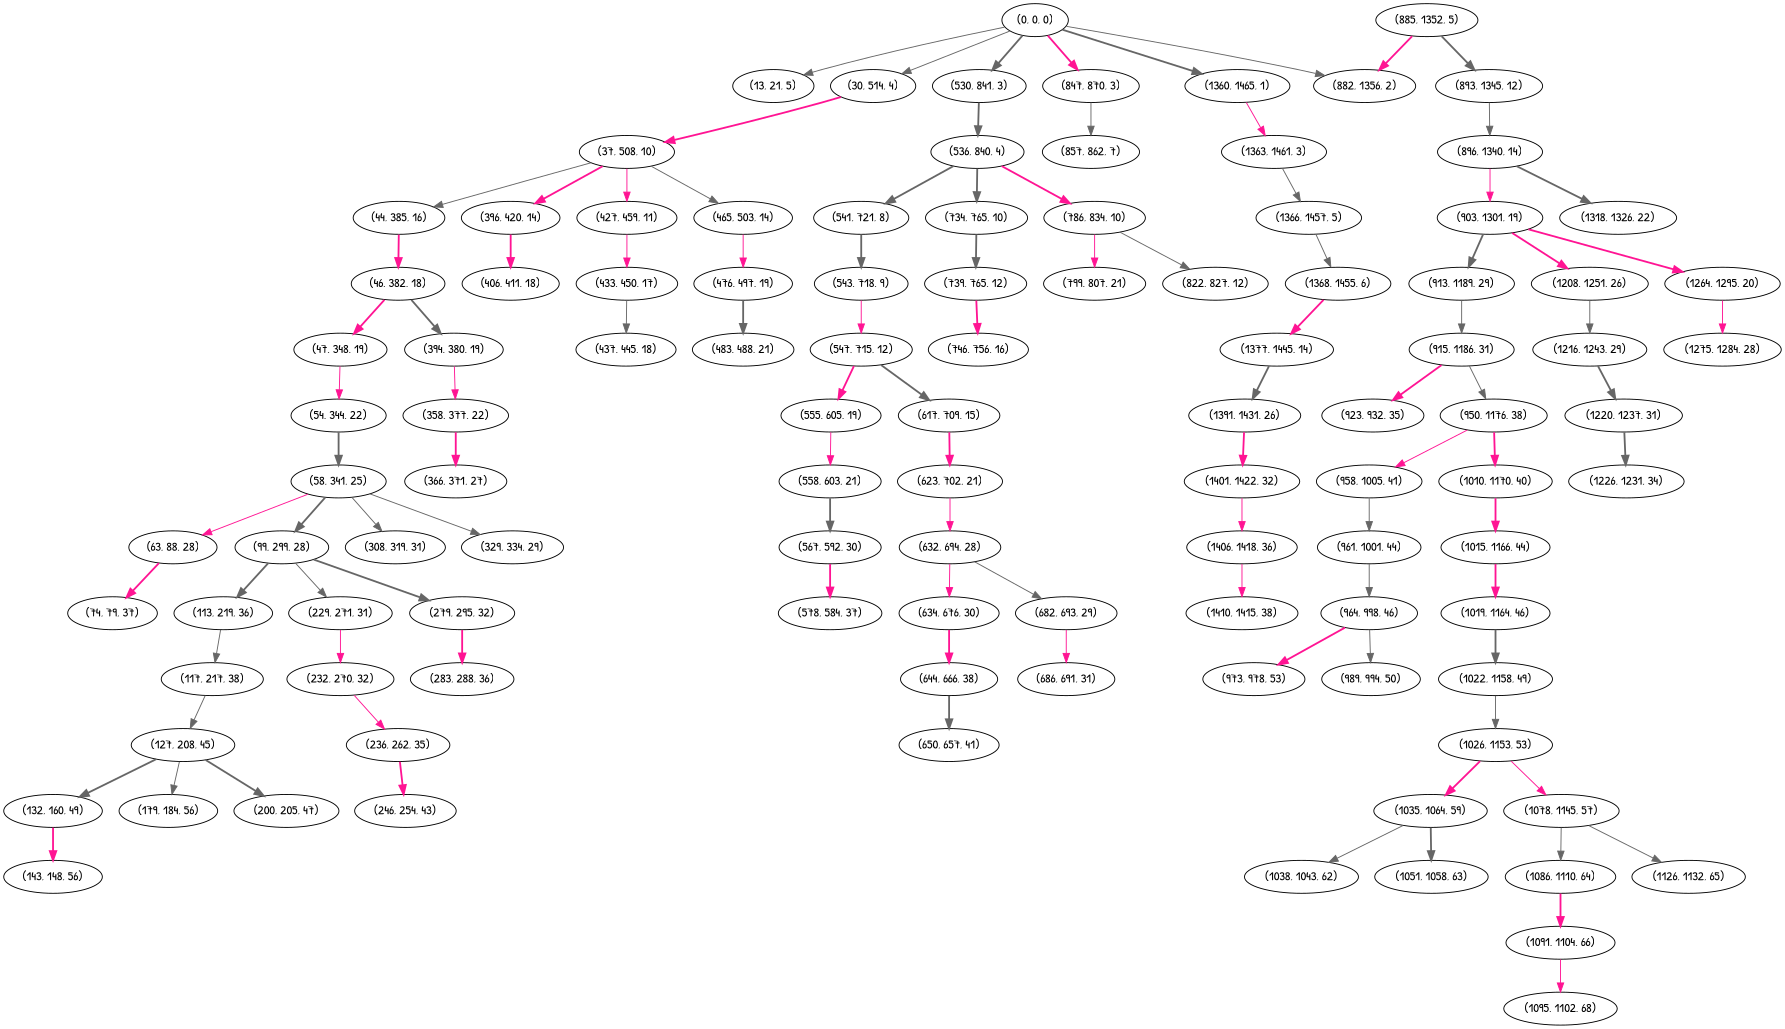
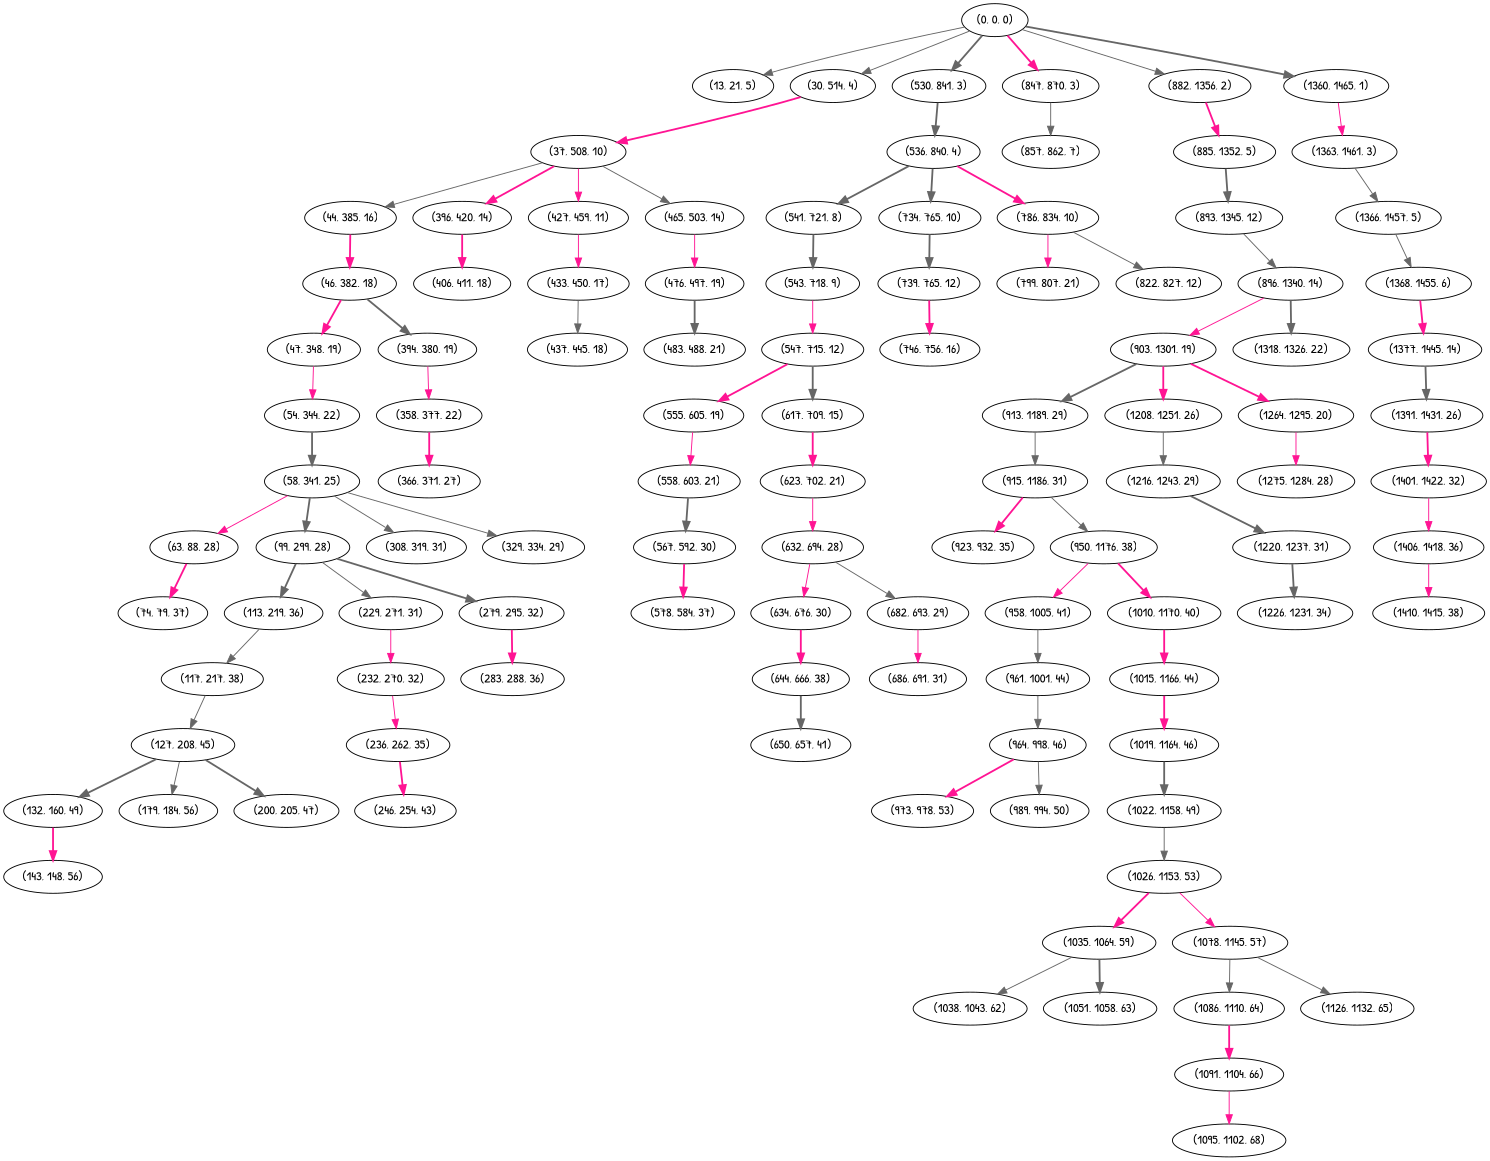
edge "(885, 1352, 5)" -> "(882, 1356, 2)": reversed
